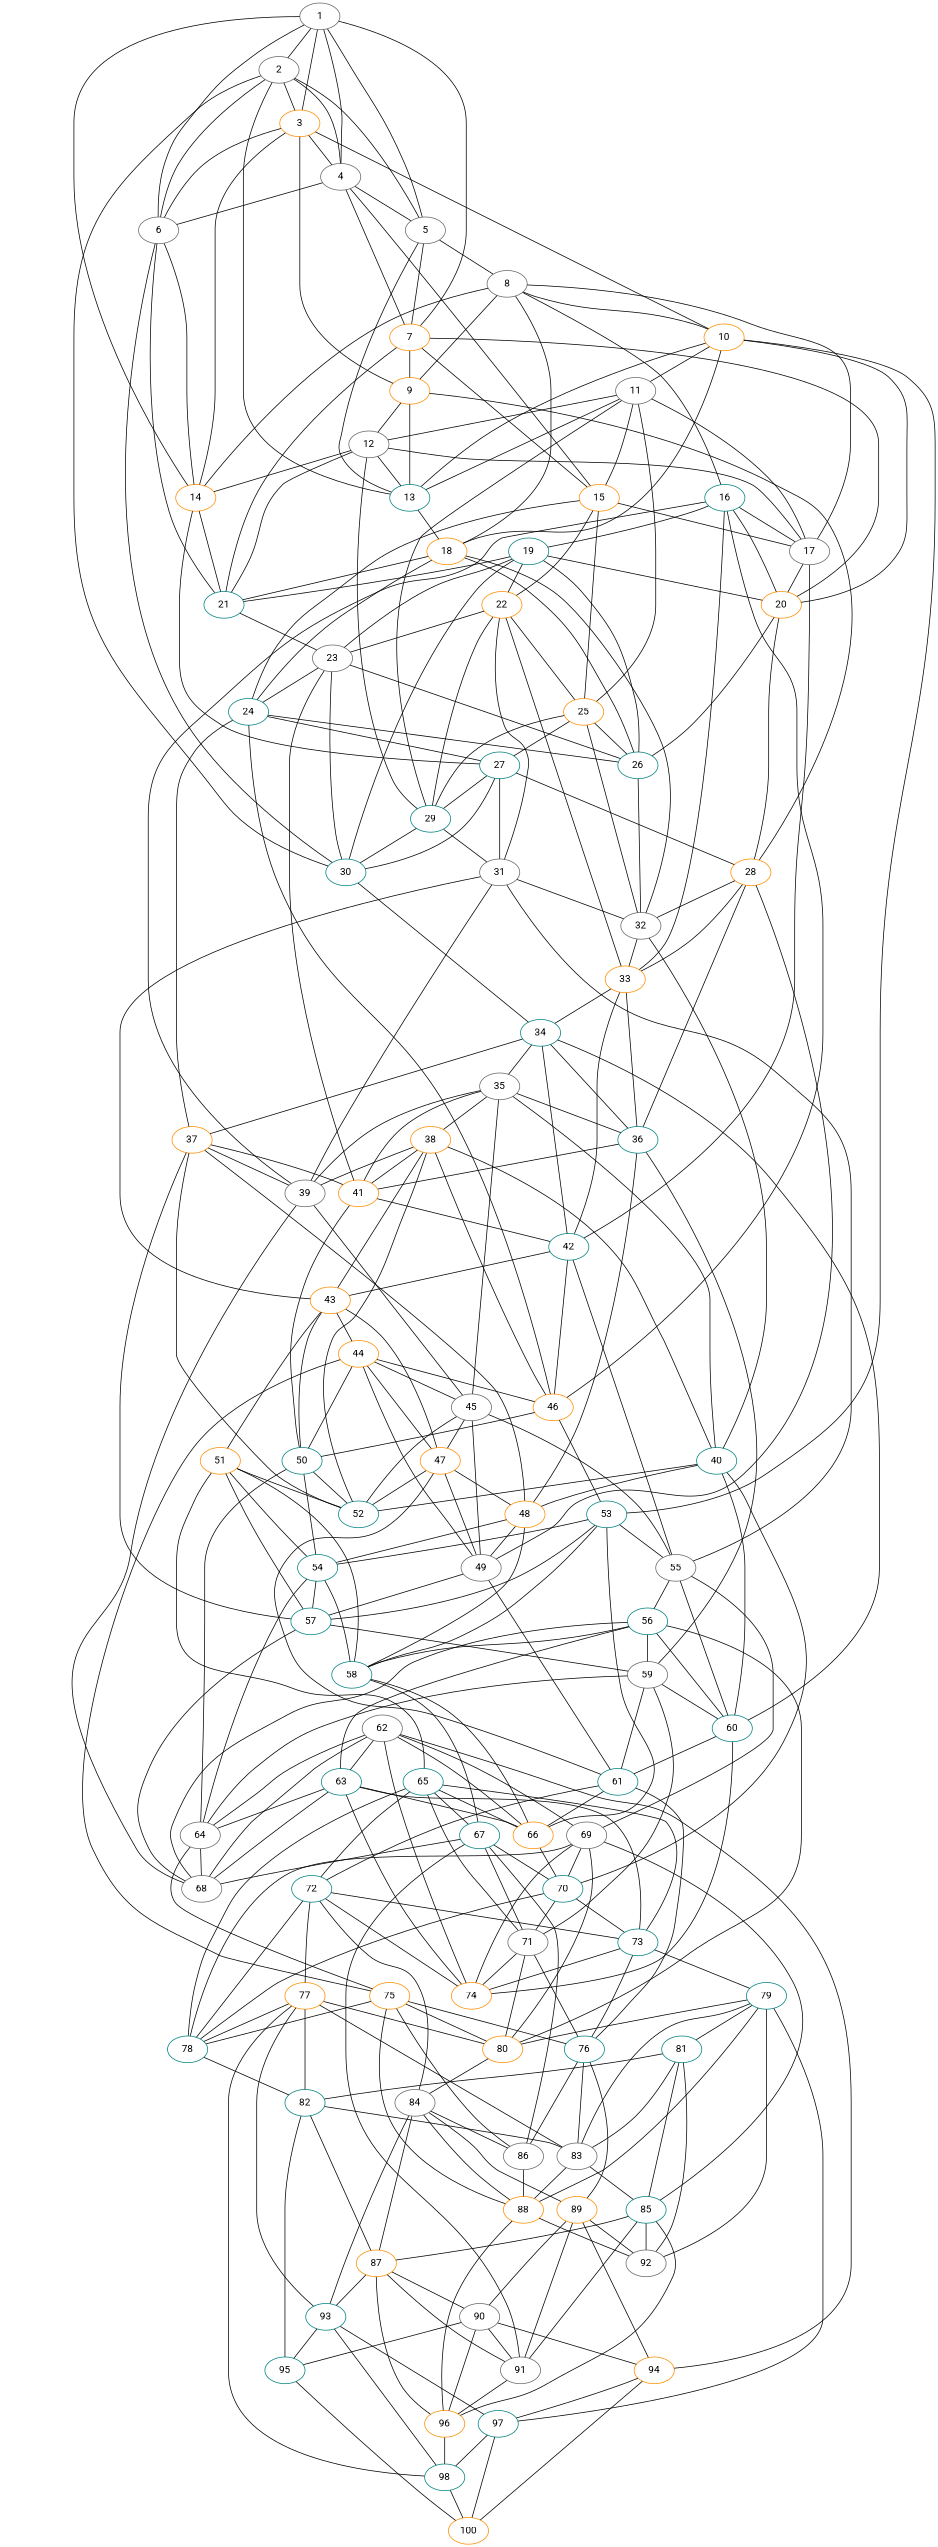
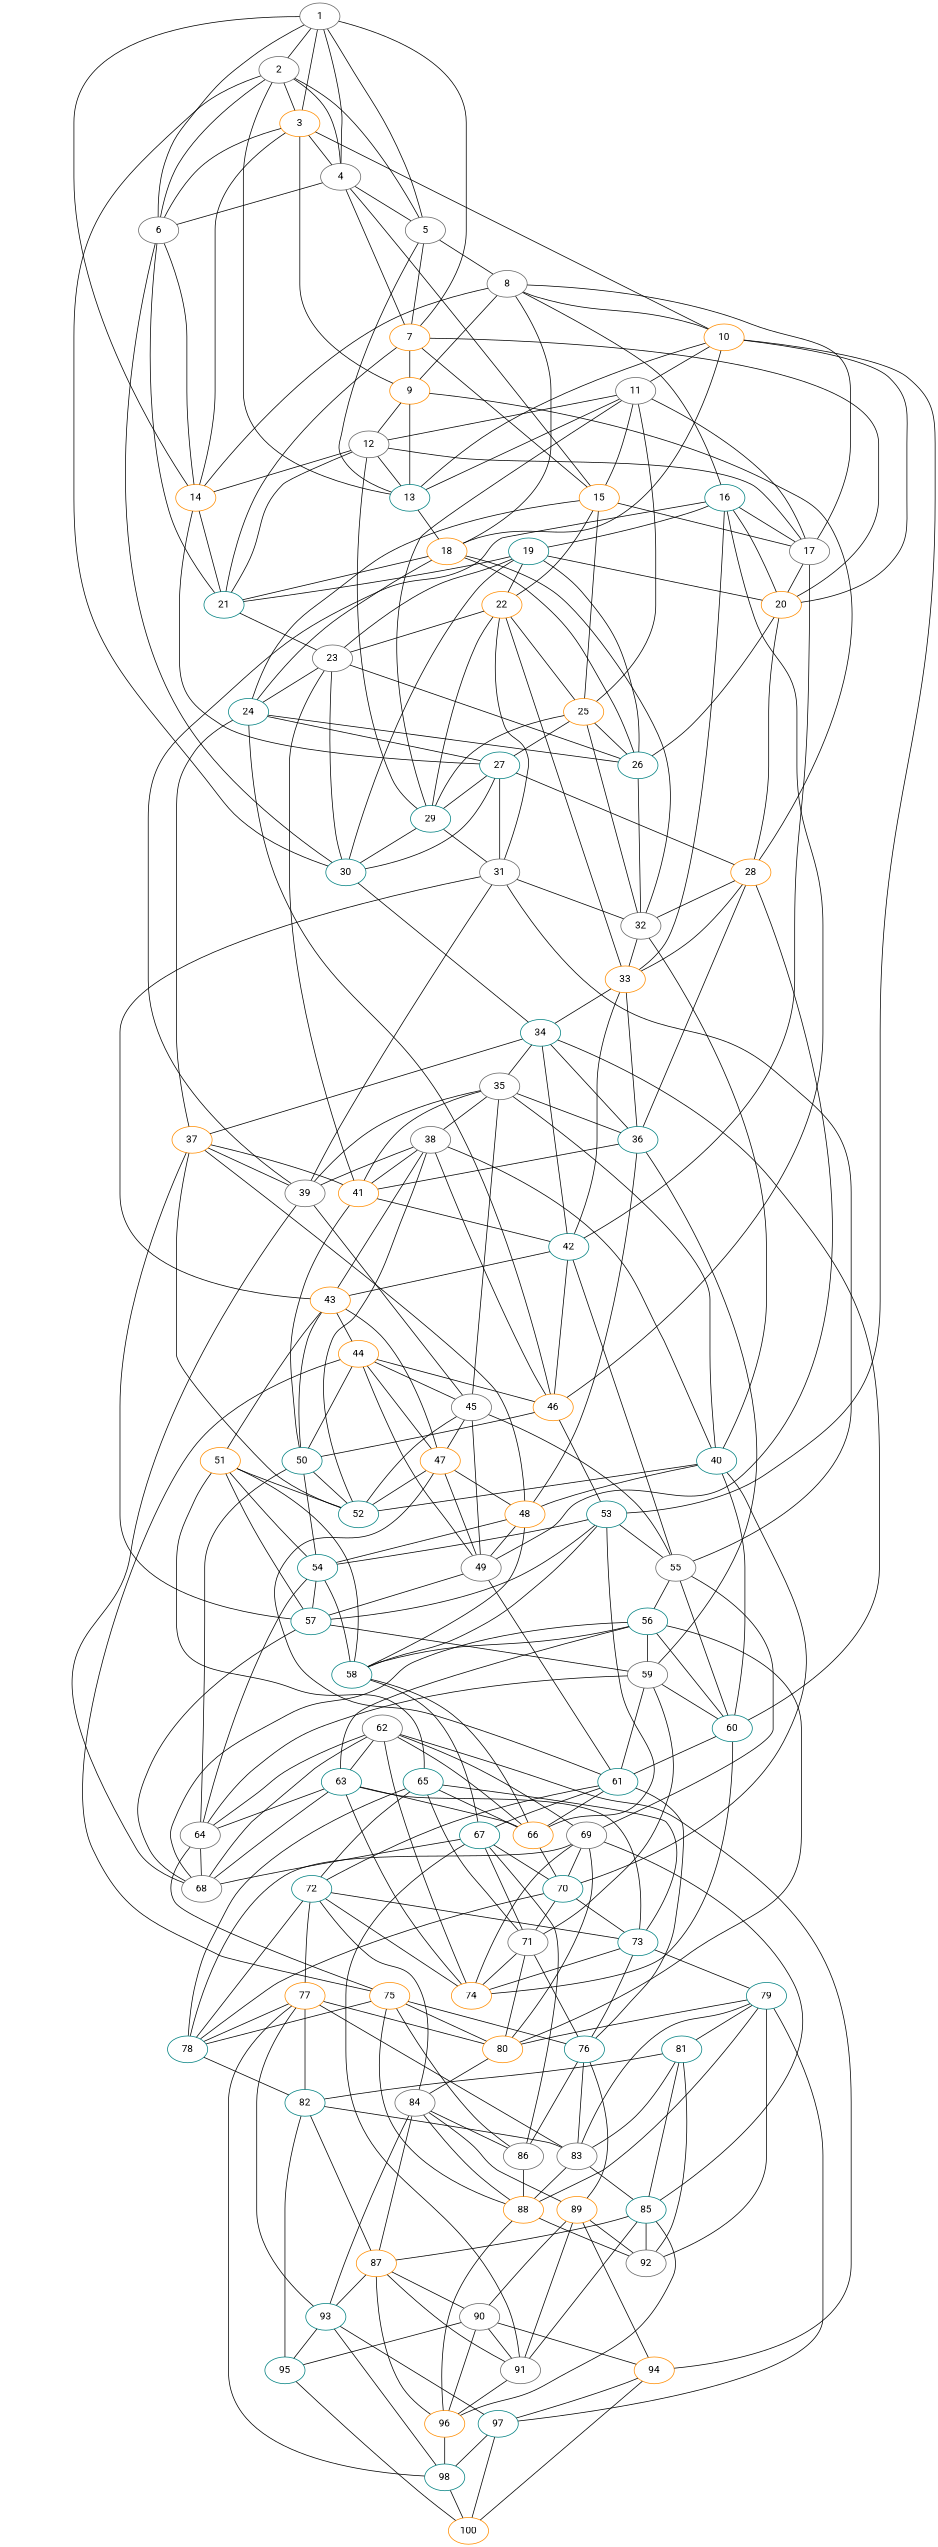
node "38": color darkorange -> gray40
edge "65" -- "67": now "61" -- "67"
